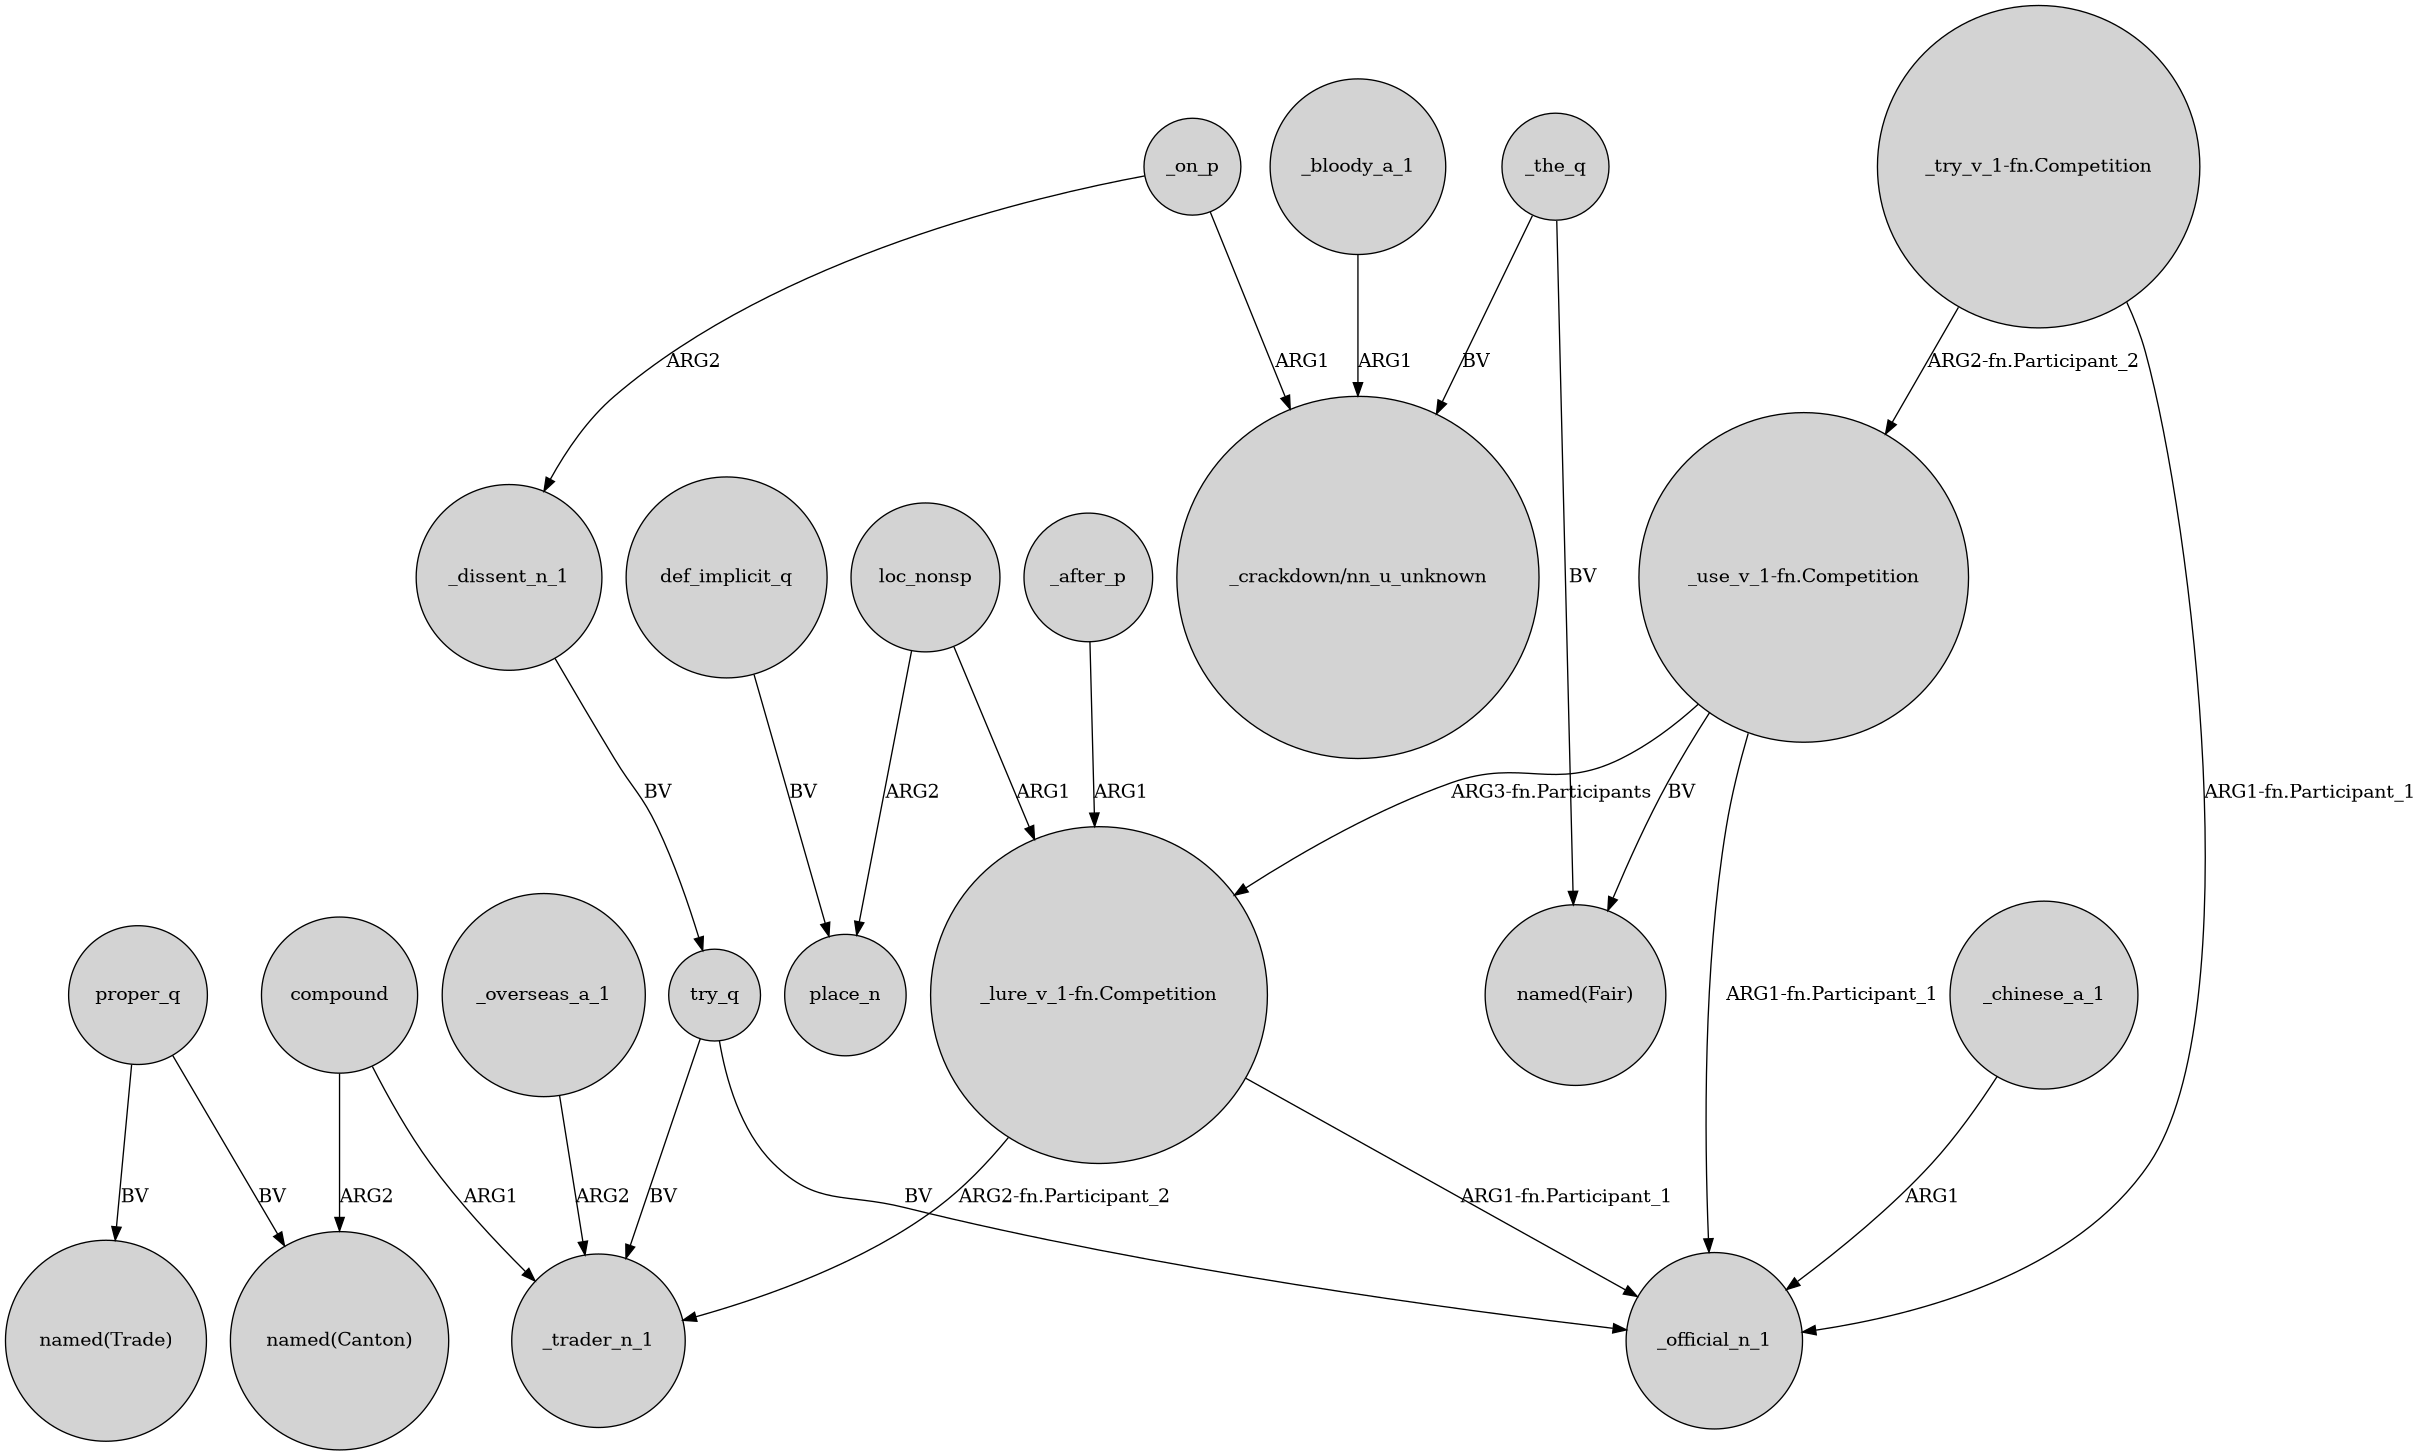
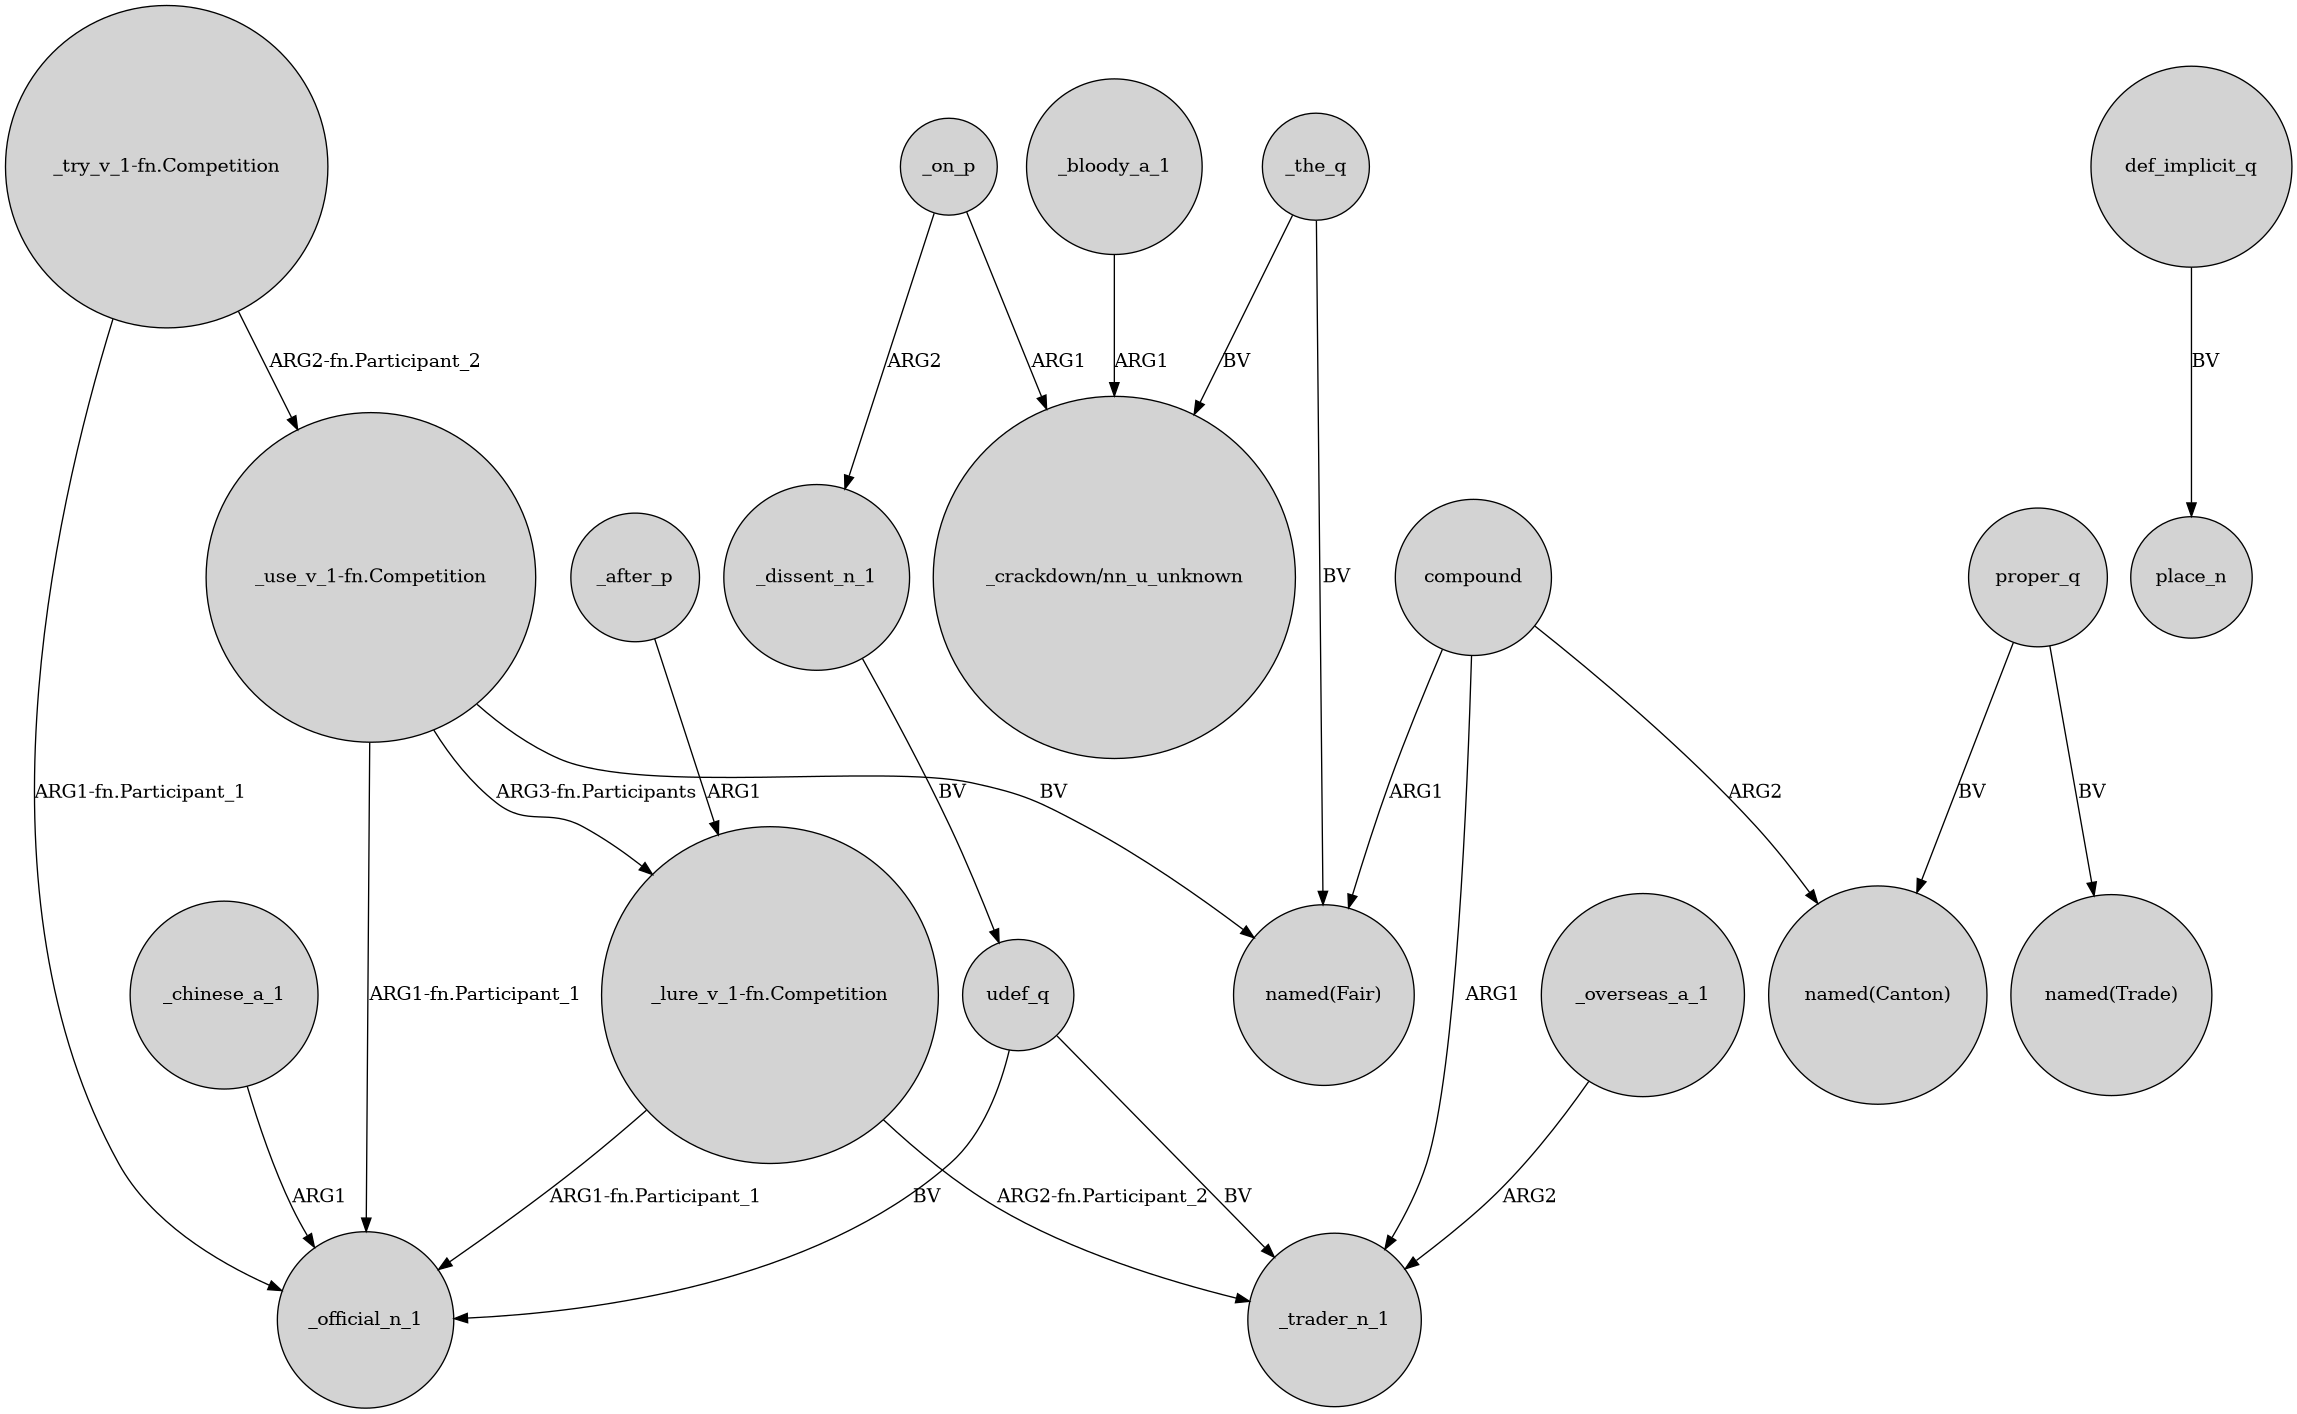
node "loc_nonsp": removed
edge "compound" -> "named(Fair)": added, label "ARG1"
node "try_q": label "try_q" -> "udef_q"
